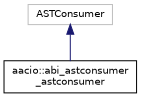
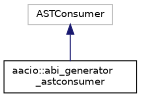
node "aacio::abi_astconsumer _astconsumer": label "aacio::abi_astconsumer _astconsumer" -> "aacio::abi_generator _astconsumer"
